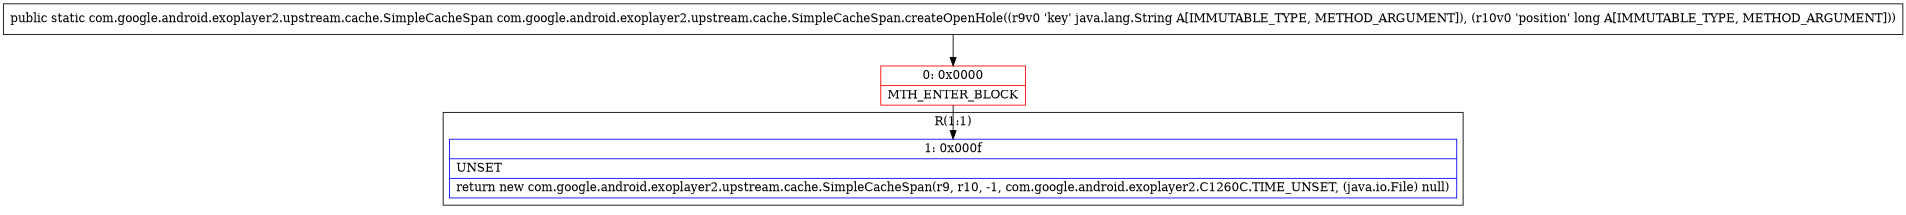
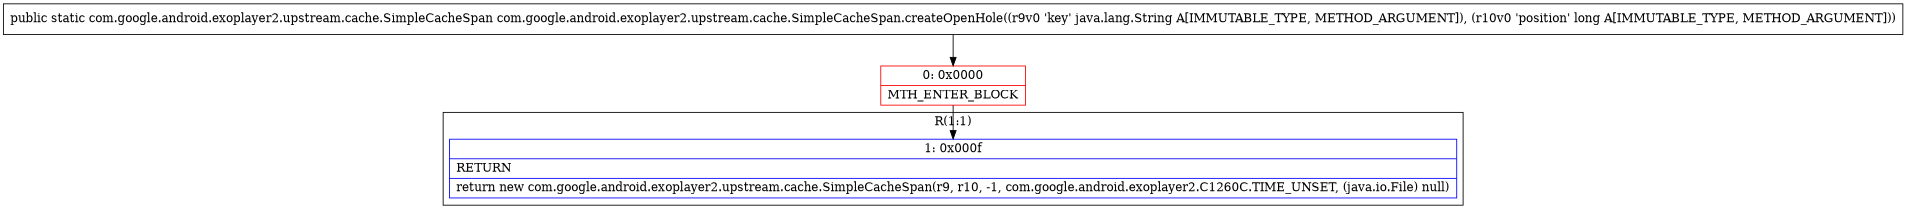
node "1: 0x000f": text "UNSET" -> "RETURN"
